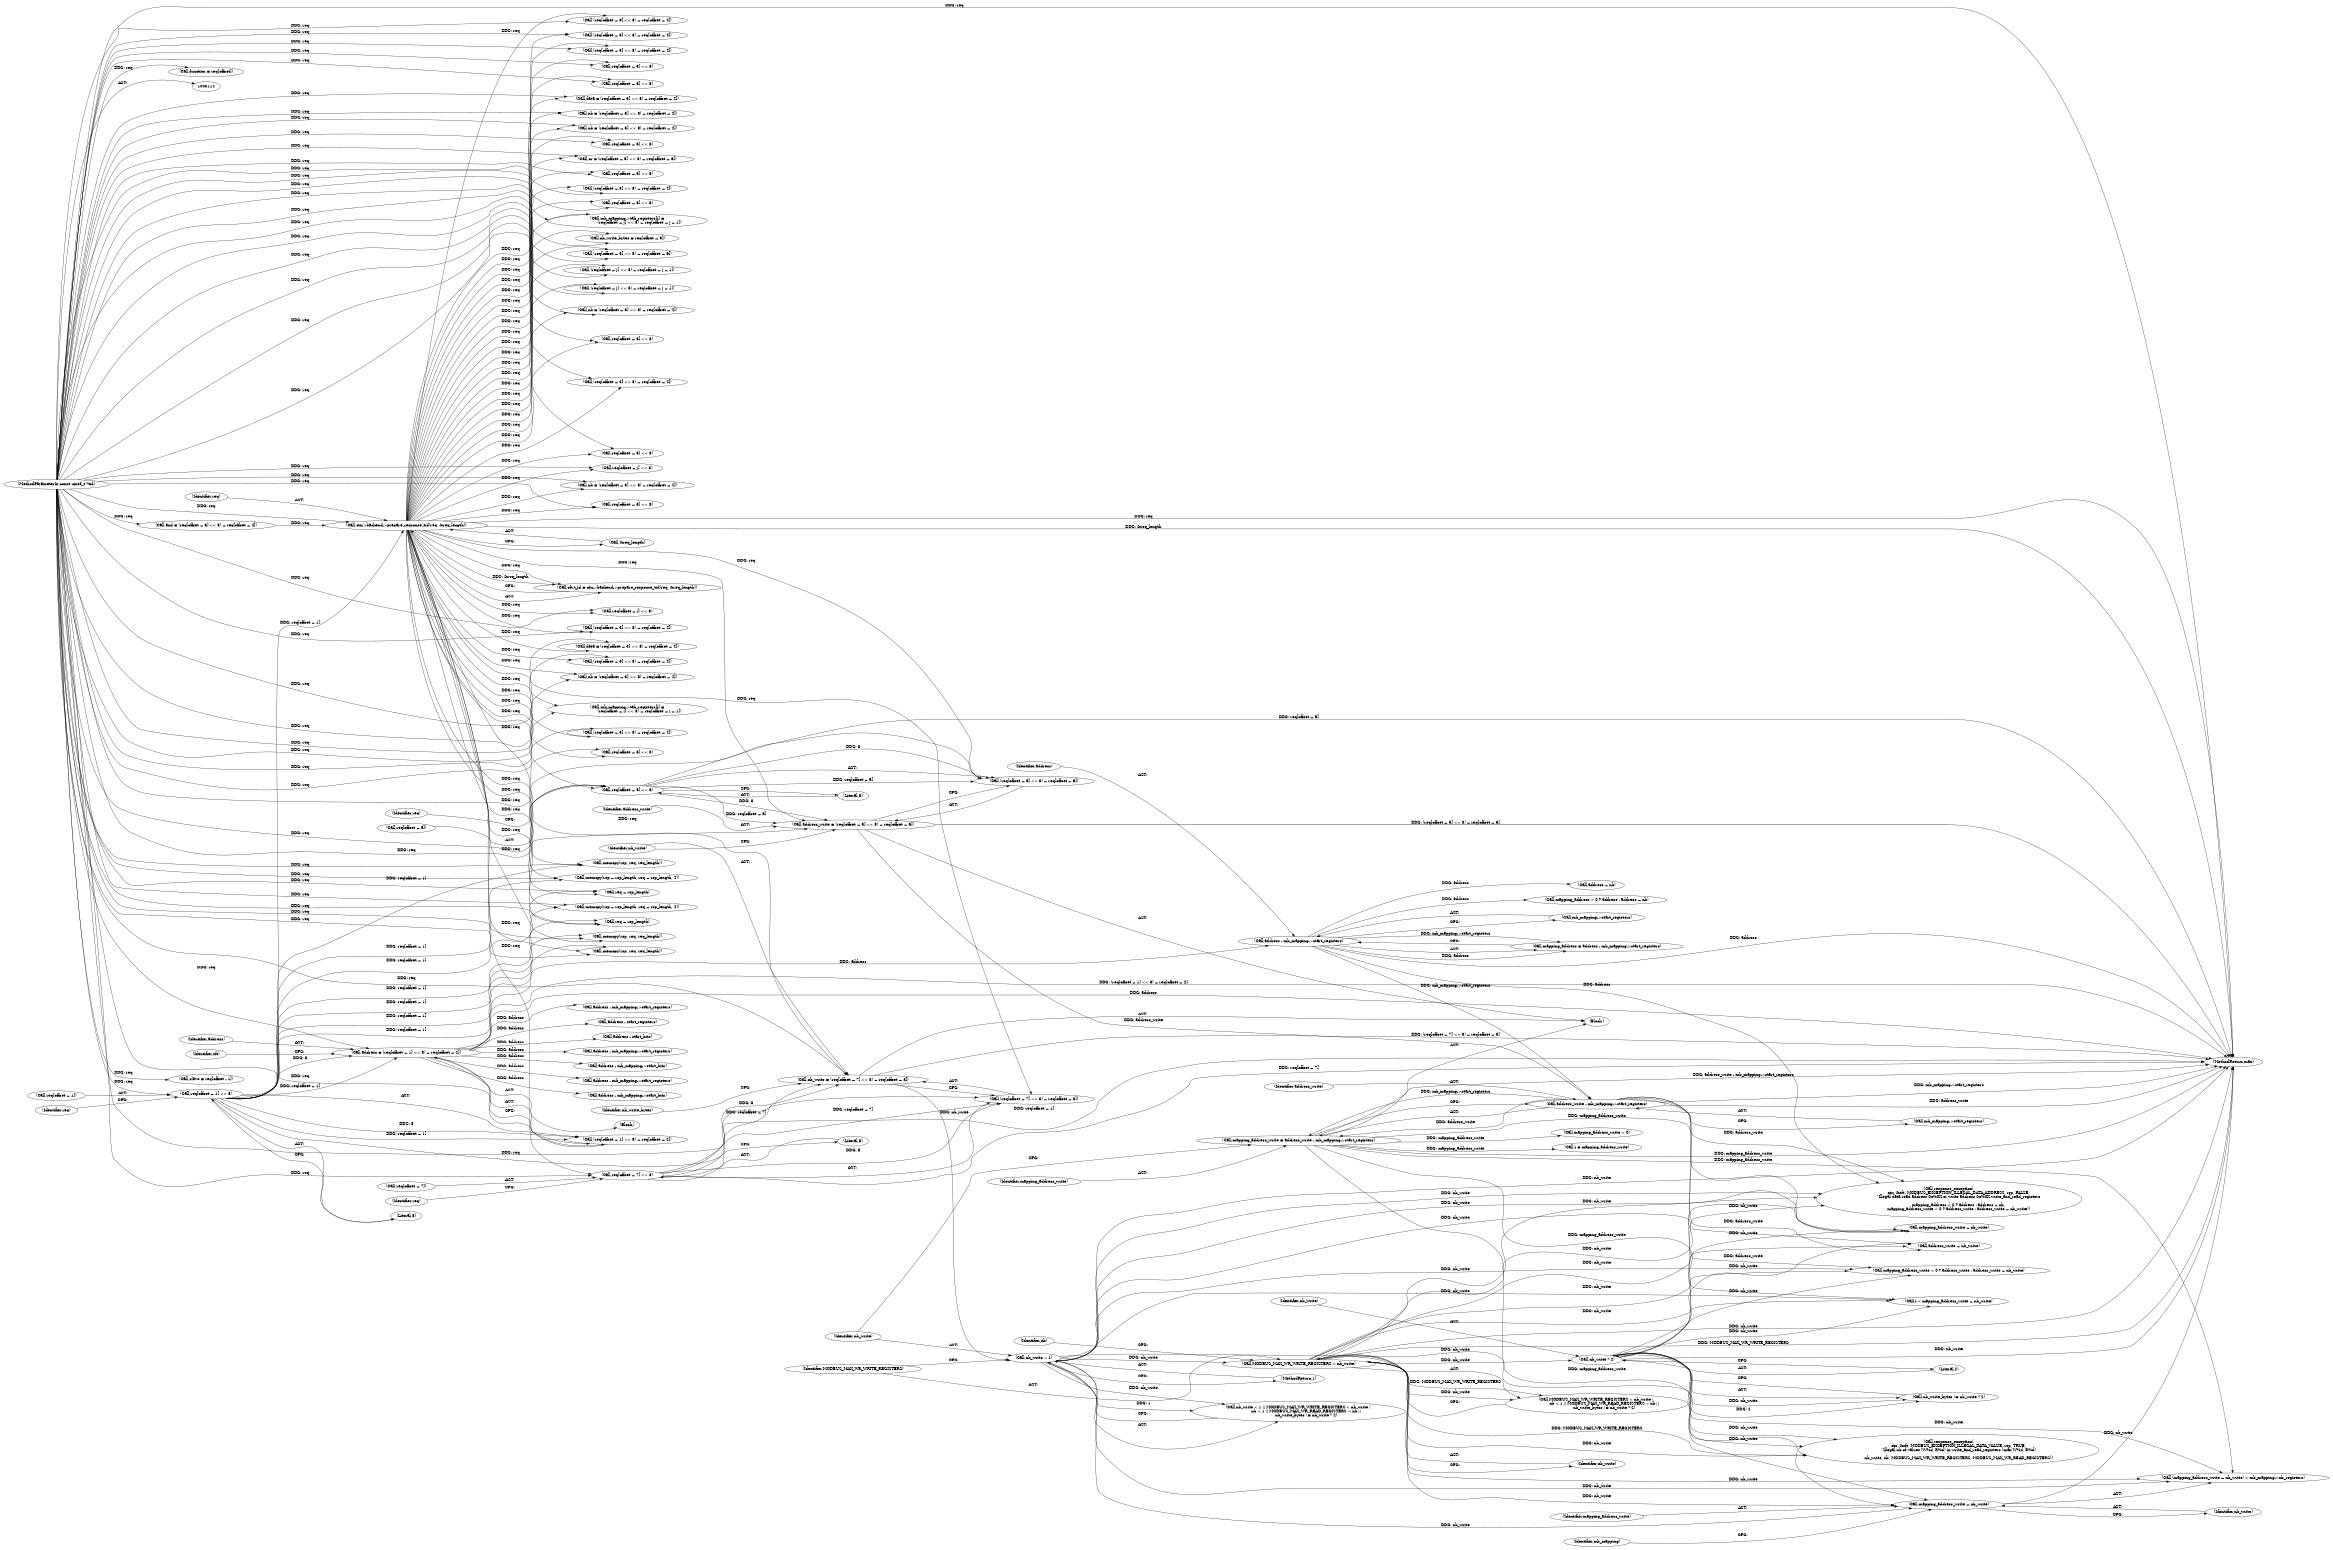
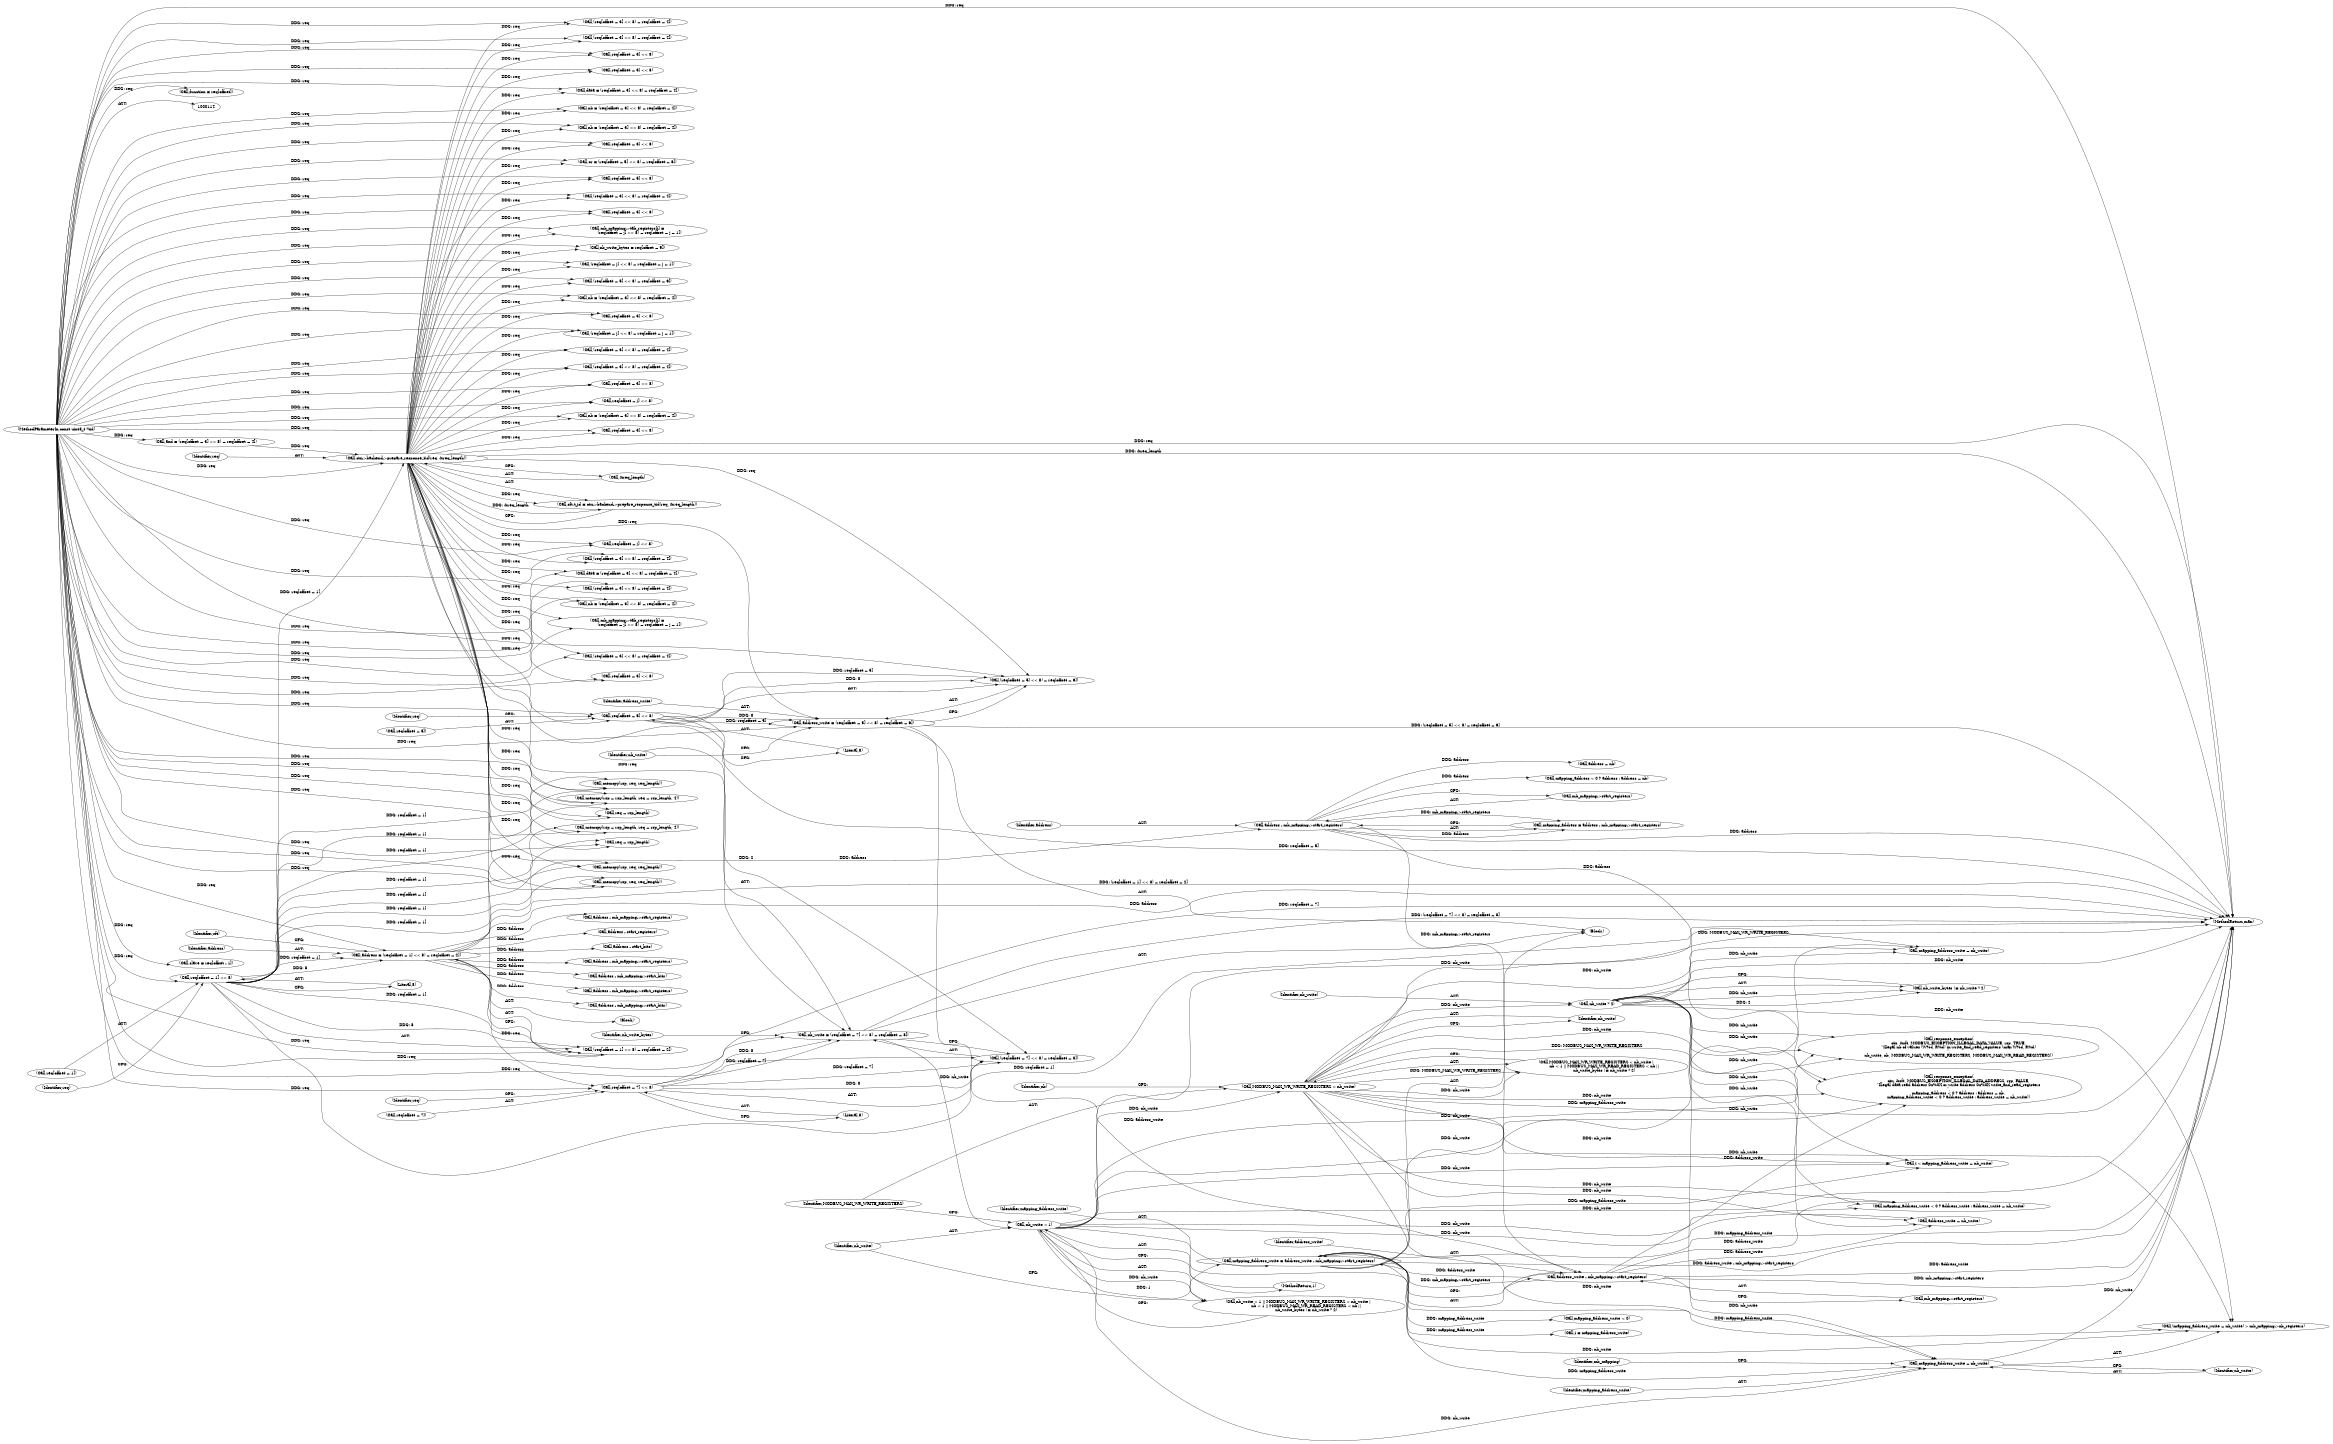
edge "(Call,ctx->backend->prepare_response_tid(req, &req_length))" -> "(Call,(req[offset + 7] << 8) + req[offset + 8])": label "DDG: req" -> "DDG: 2"
node "(Literal,2)": removed
